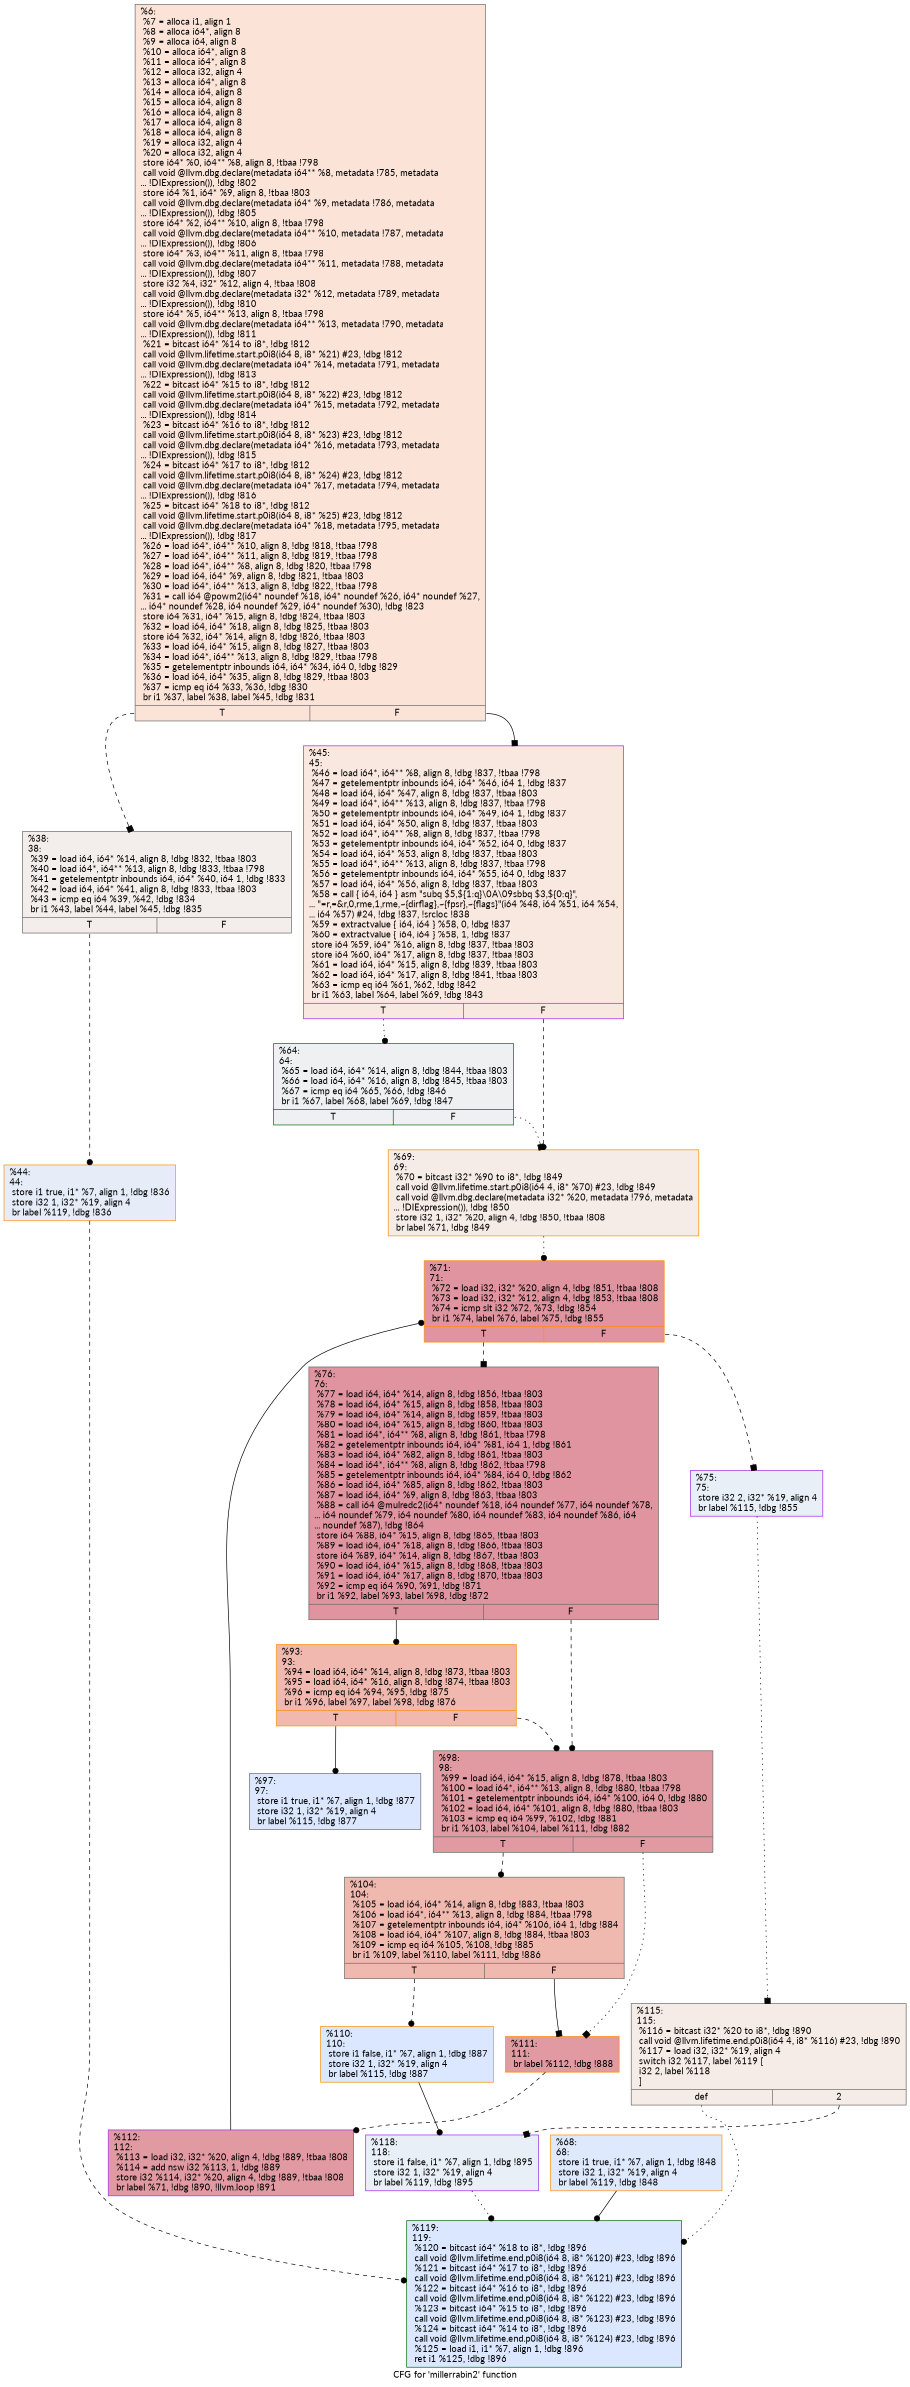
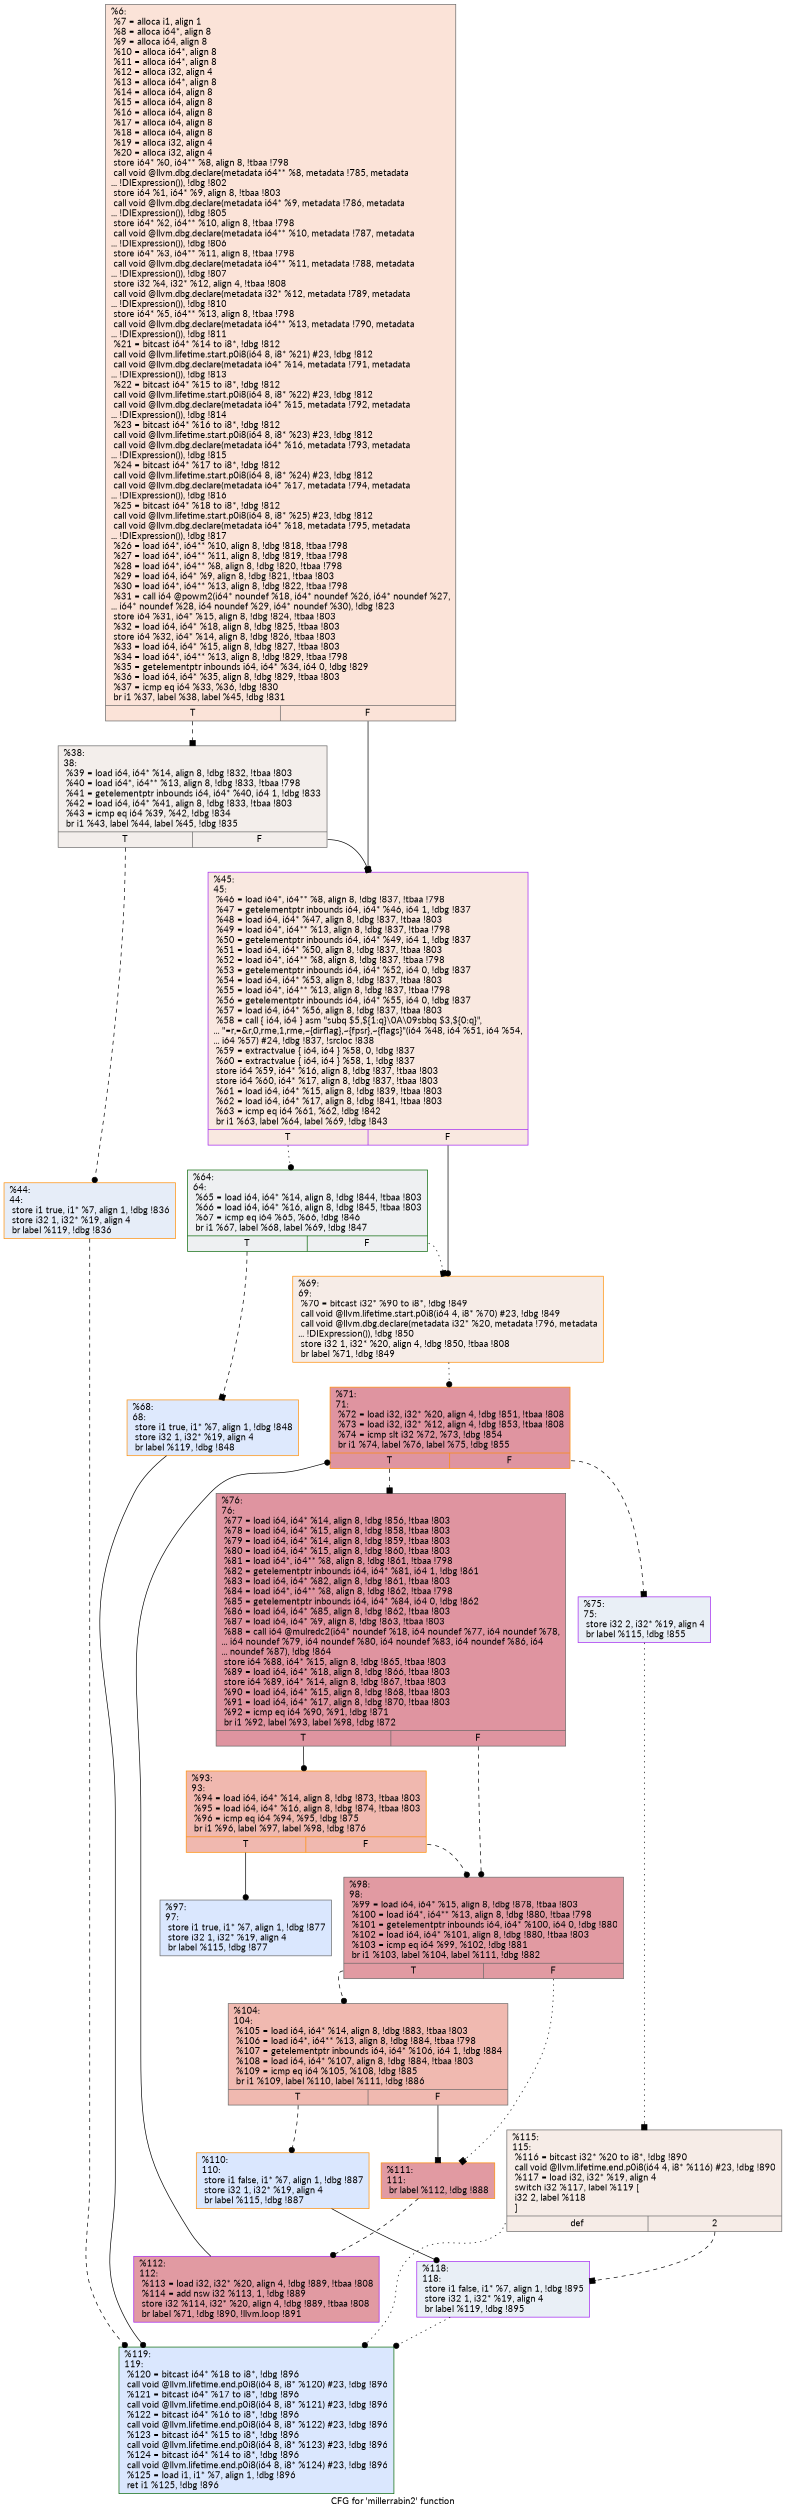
edge "%38:" -> "%45:": added
edge "%45:" -> "%69:": style dashed -> solid
edge "%64:" -> "%68:": added
